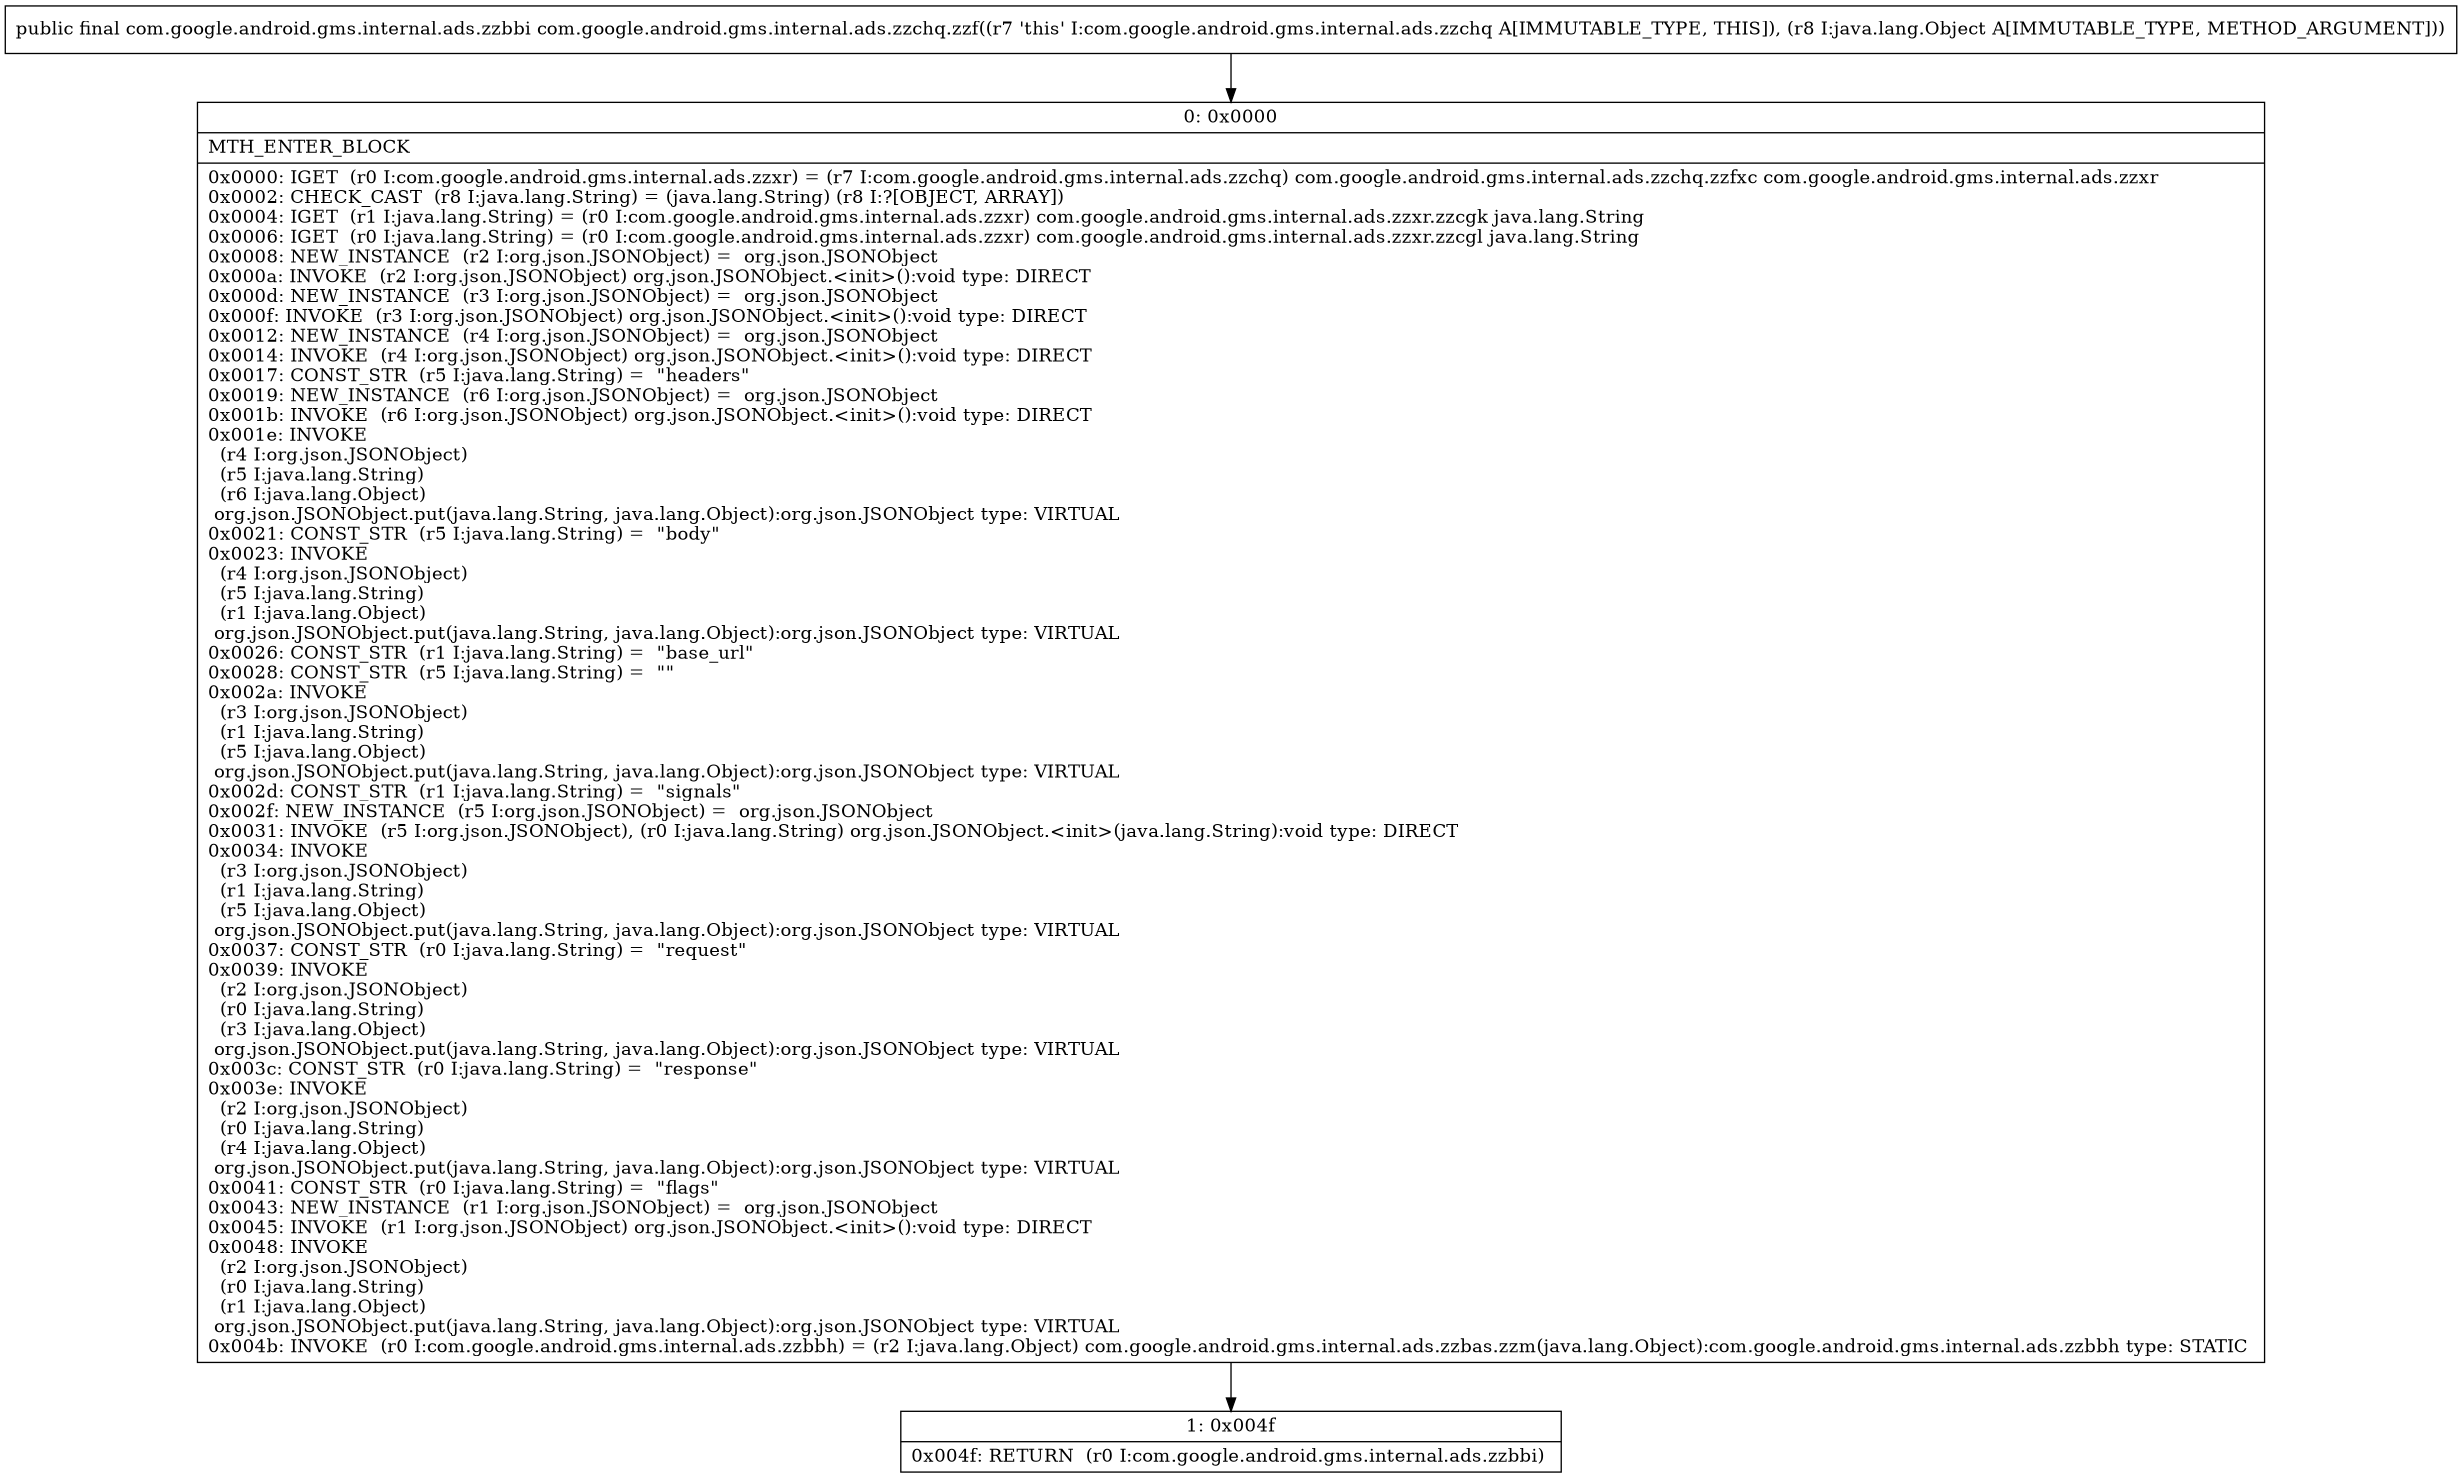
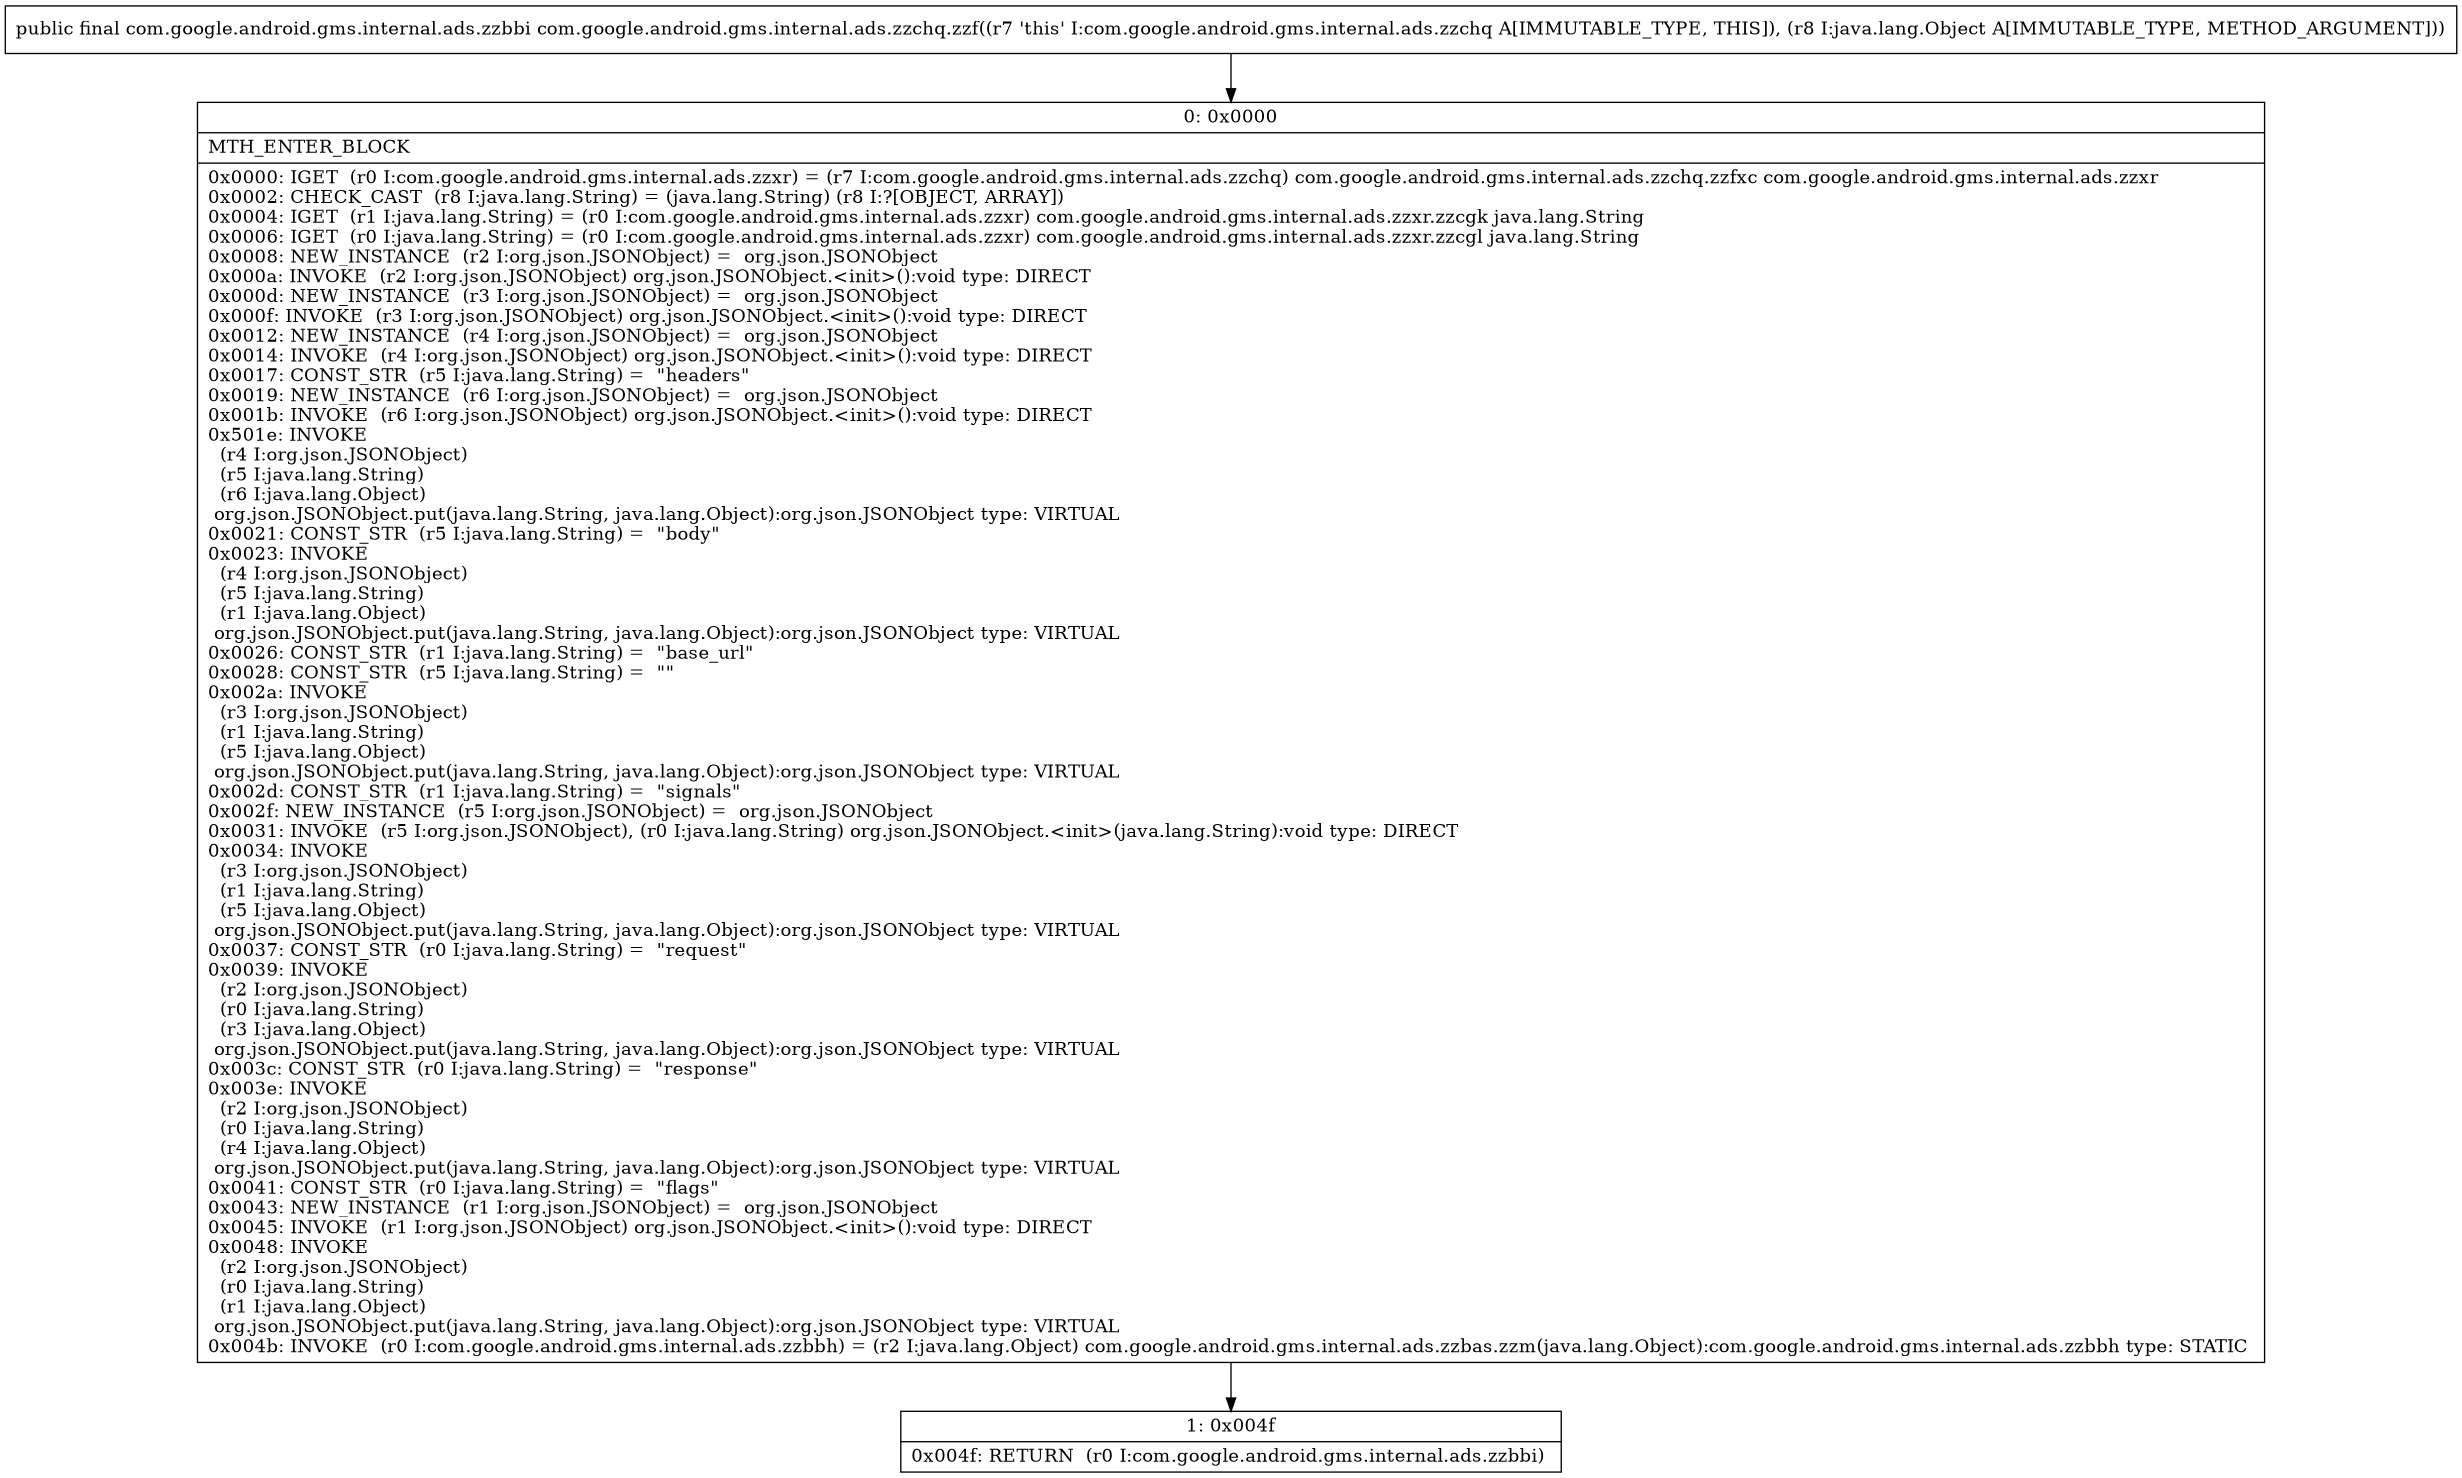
node "0: 0x0000": text "0x001e: INVOKE" -> "0x501e: INVOKE"
